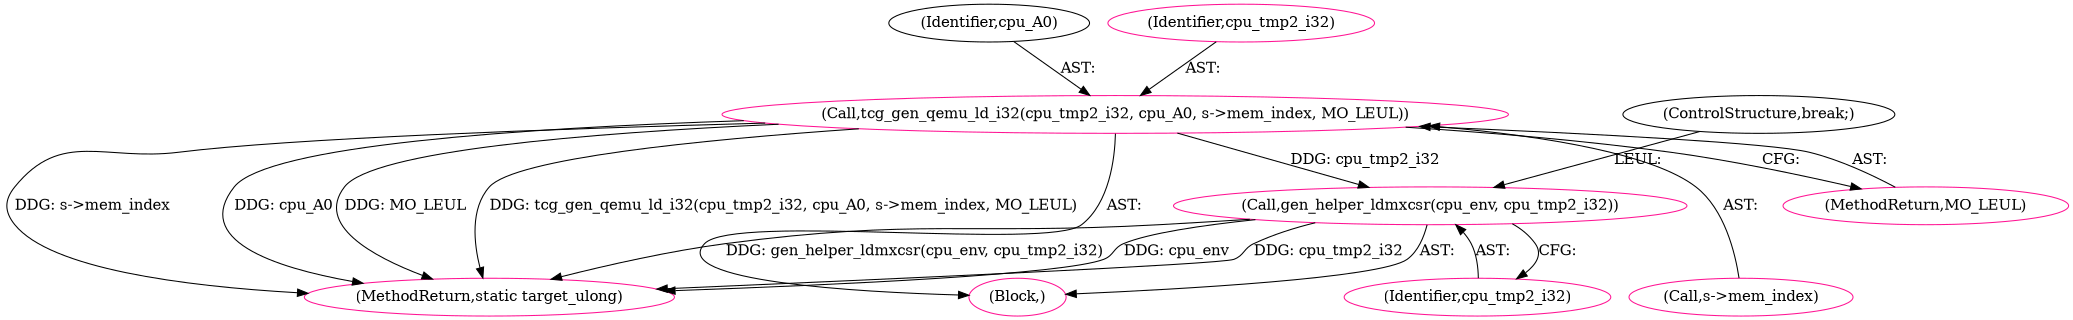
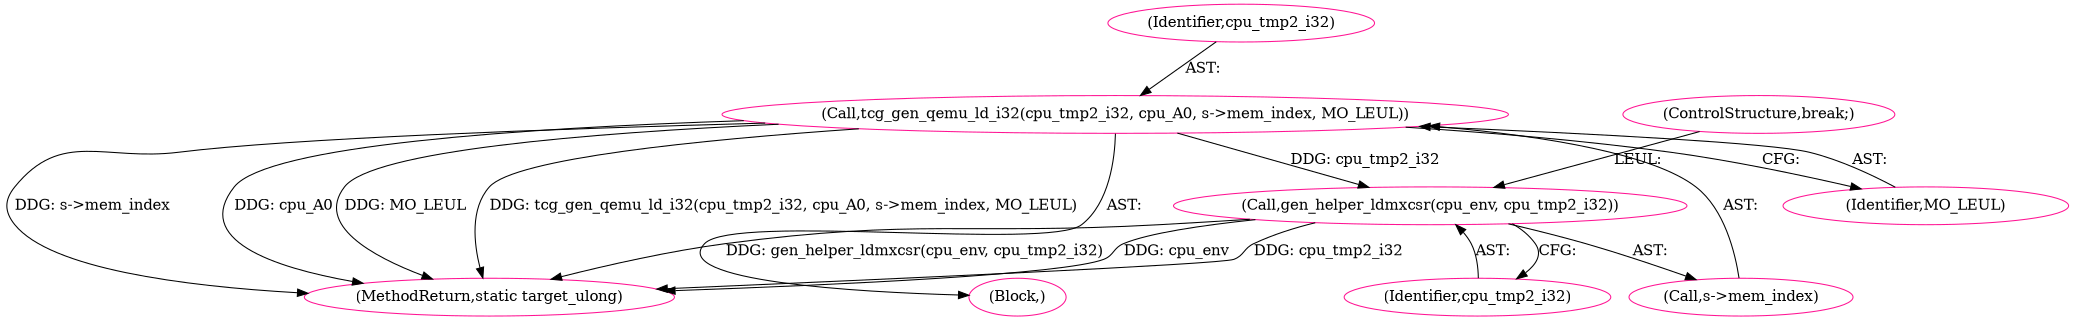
node "(Identifier,cpu_A0)": removed
node "(ControlStructure,break;)": color black -> deeppink
node "(MethodReturn,MO_LEUL)": label "(MethodReturn,MO_LEUL)" -> "(Identifier,MO_LEUL)"
edge "(Call,gen_helper_ldmxcsr(cpu_env, cpu_tmp2_i32))" -> "(Block,)": now "(Call,gen_helper_ldmxcsr(cpu_env, cpu_tmp2_i32))" -> "(Call,s->mem_index)"
